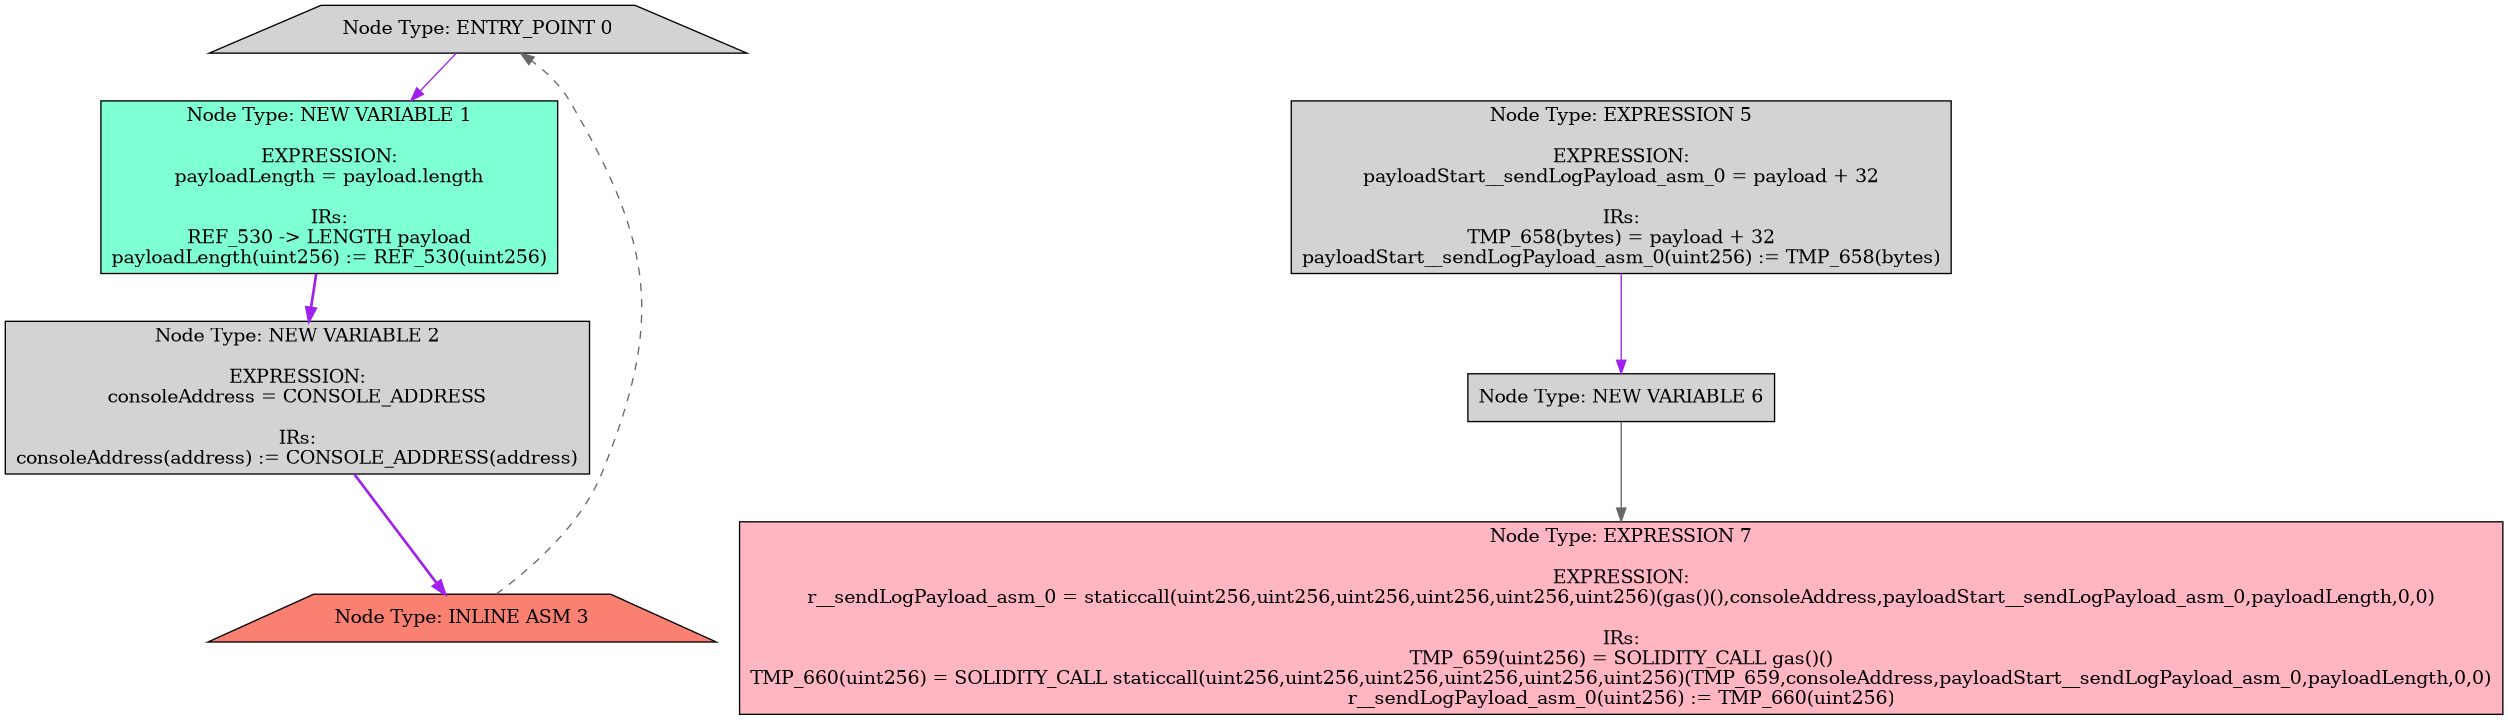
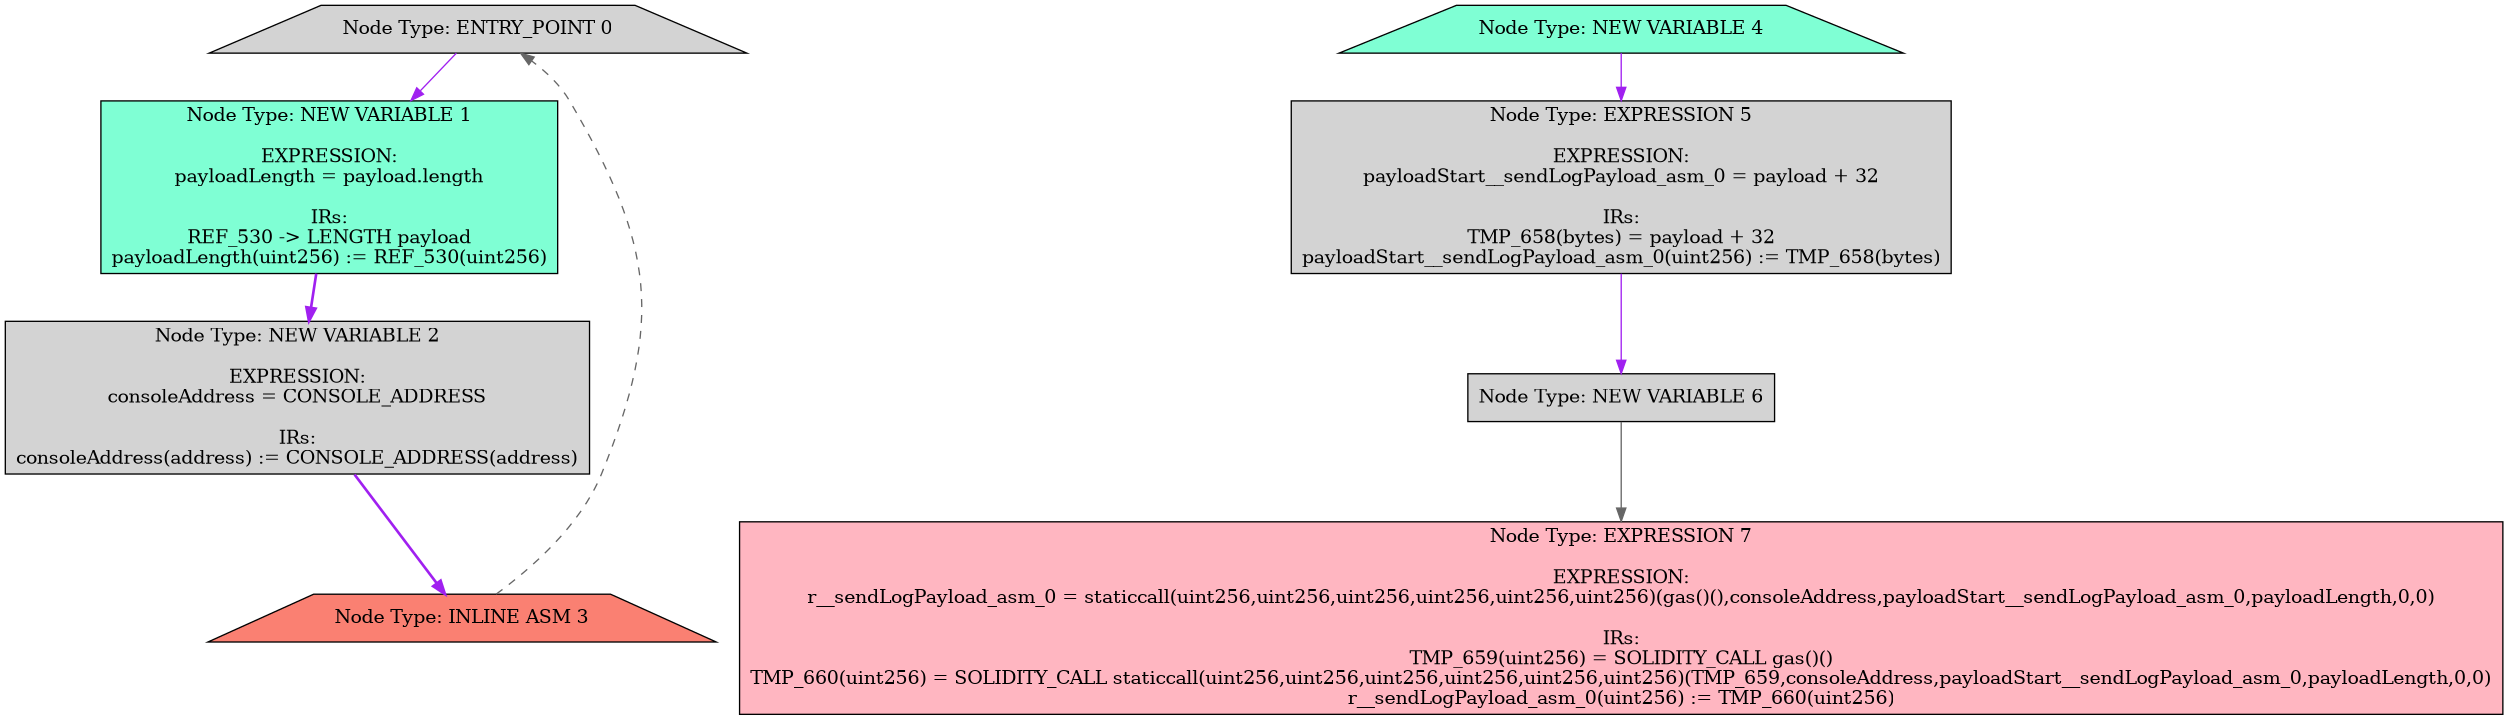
node "Node Type: NEW VARIABLE 4": added
